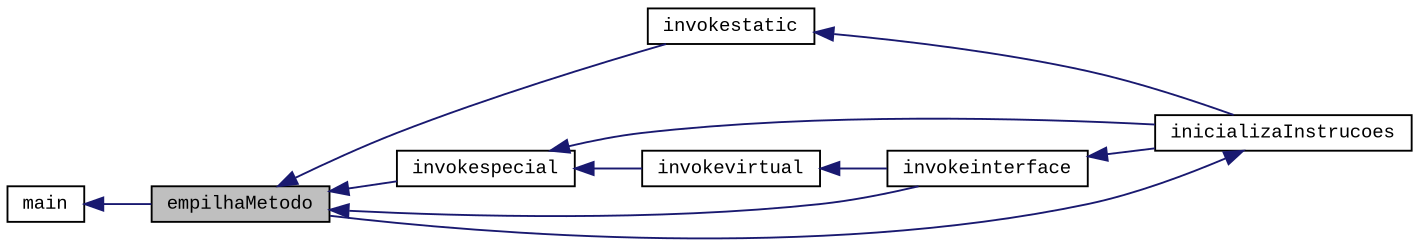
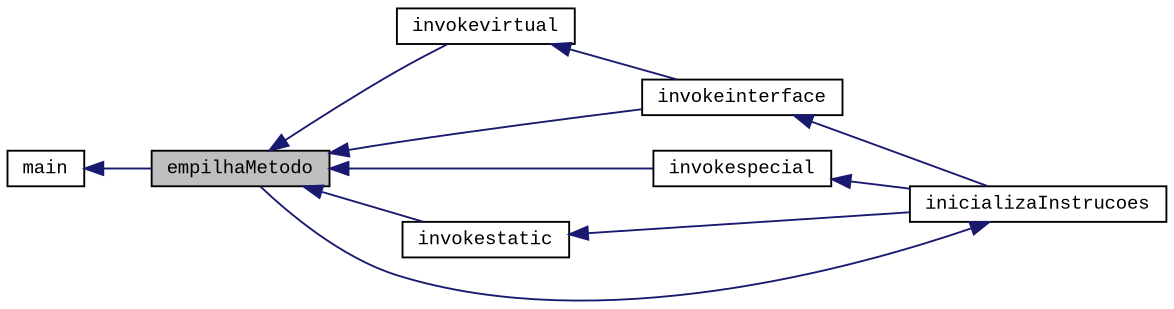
edge "invokevirtual" -> "invokespecial": now "invokevirtual" -> "empilhaMetodo"
